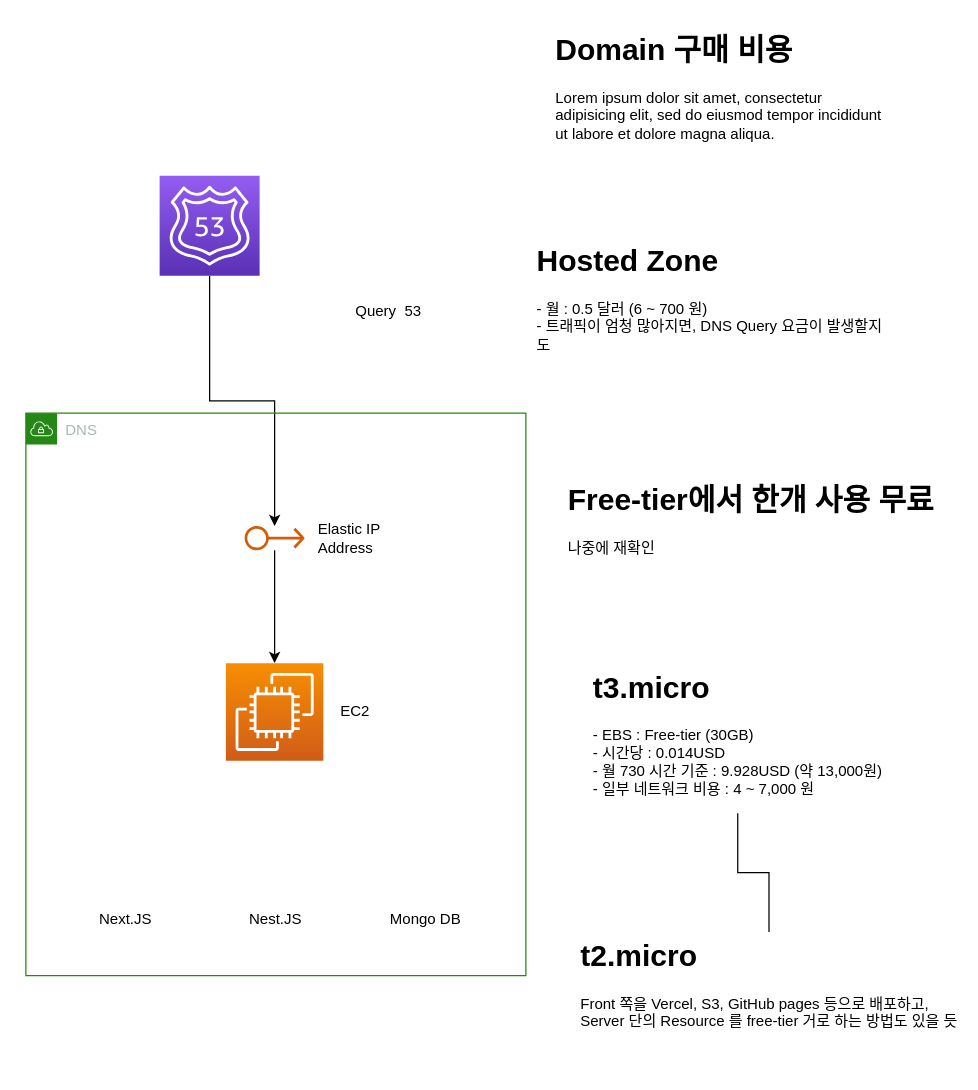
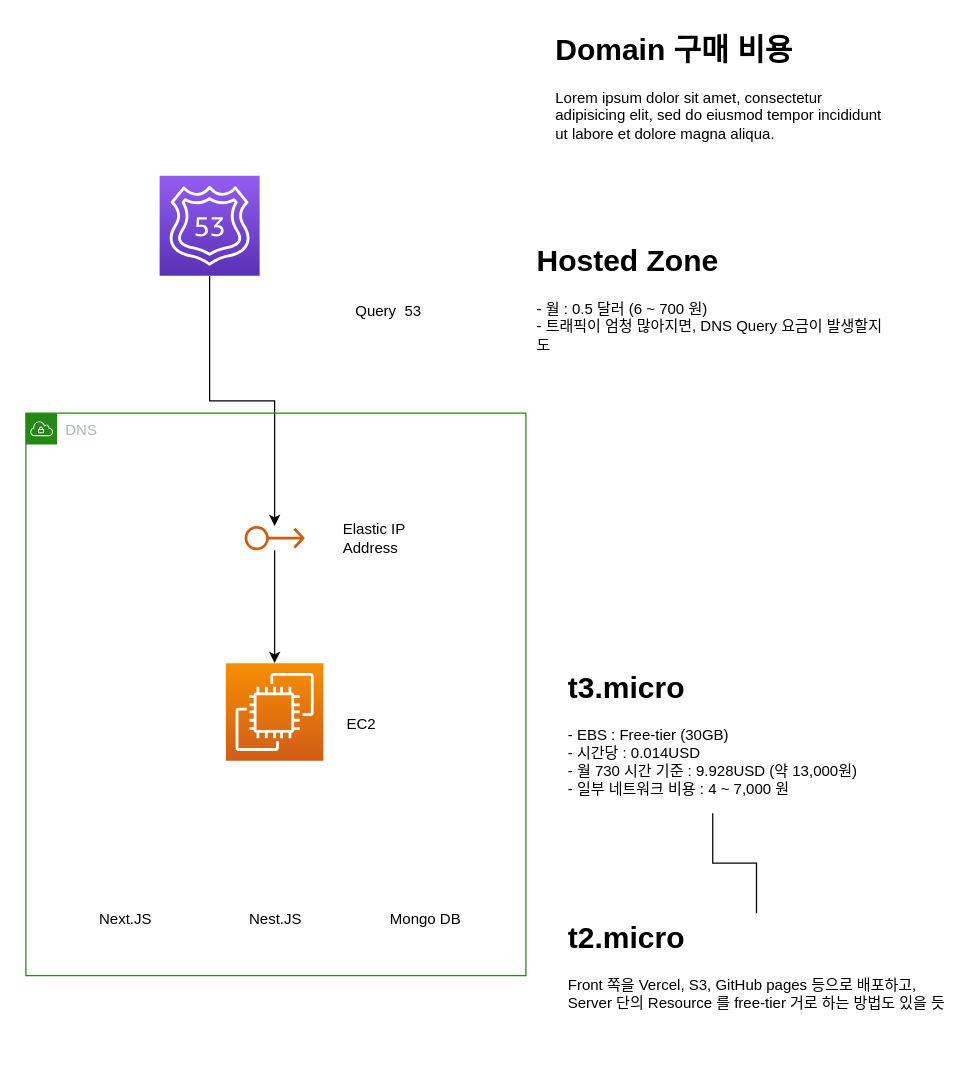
node "Elastic IP Address": moved (353, 538) -> (378, 538)
node "Free-tier에서 한개 사용 무료나중에 재확인": removed
node "EC2": moved (376, 712) -> (382, 724)
node "t3.micro- EBS : Free-tier (30GB) - 시간당 : 0.014USD - 월 730 시간 기준 : 9.928USD (약 13,000원) - 일부 네트워크 비용 : 4 ~ 7,000 원": moved (738, 738) -> (713, 738)
node "t2.microFront 쪽을 Vercel, S3, GitHub pages 등으로 배포하고, Server 단의 Resource 를 free-tier 거로 하는 방법도 있을 듯": moved (769, 1007) -> (756, 988)
